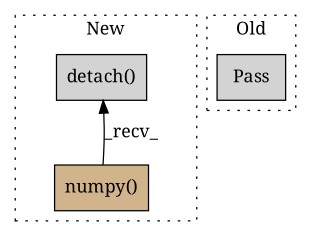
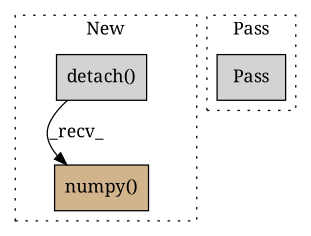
cluster "Old": label "Old" -> "Pass"
edge "numpy()" -> "detach()": reversed
